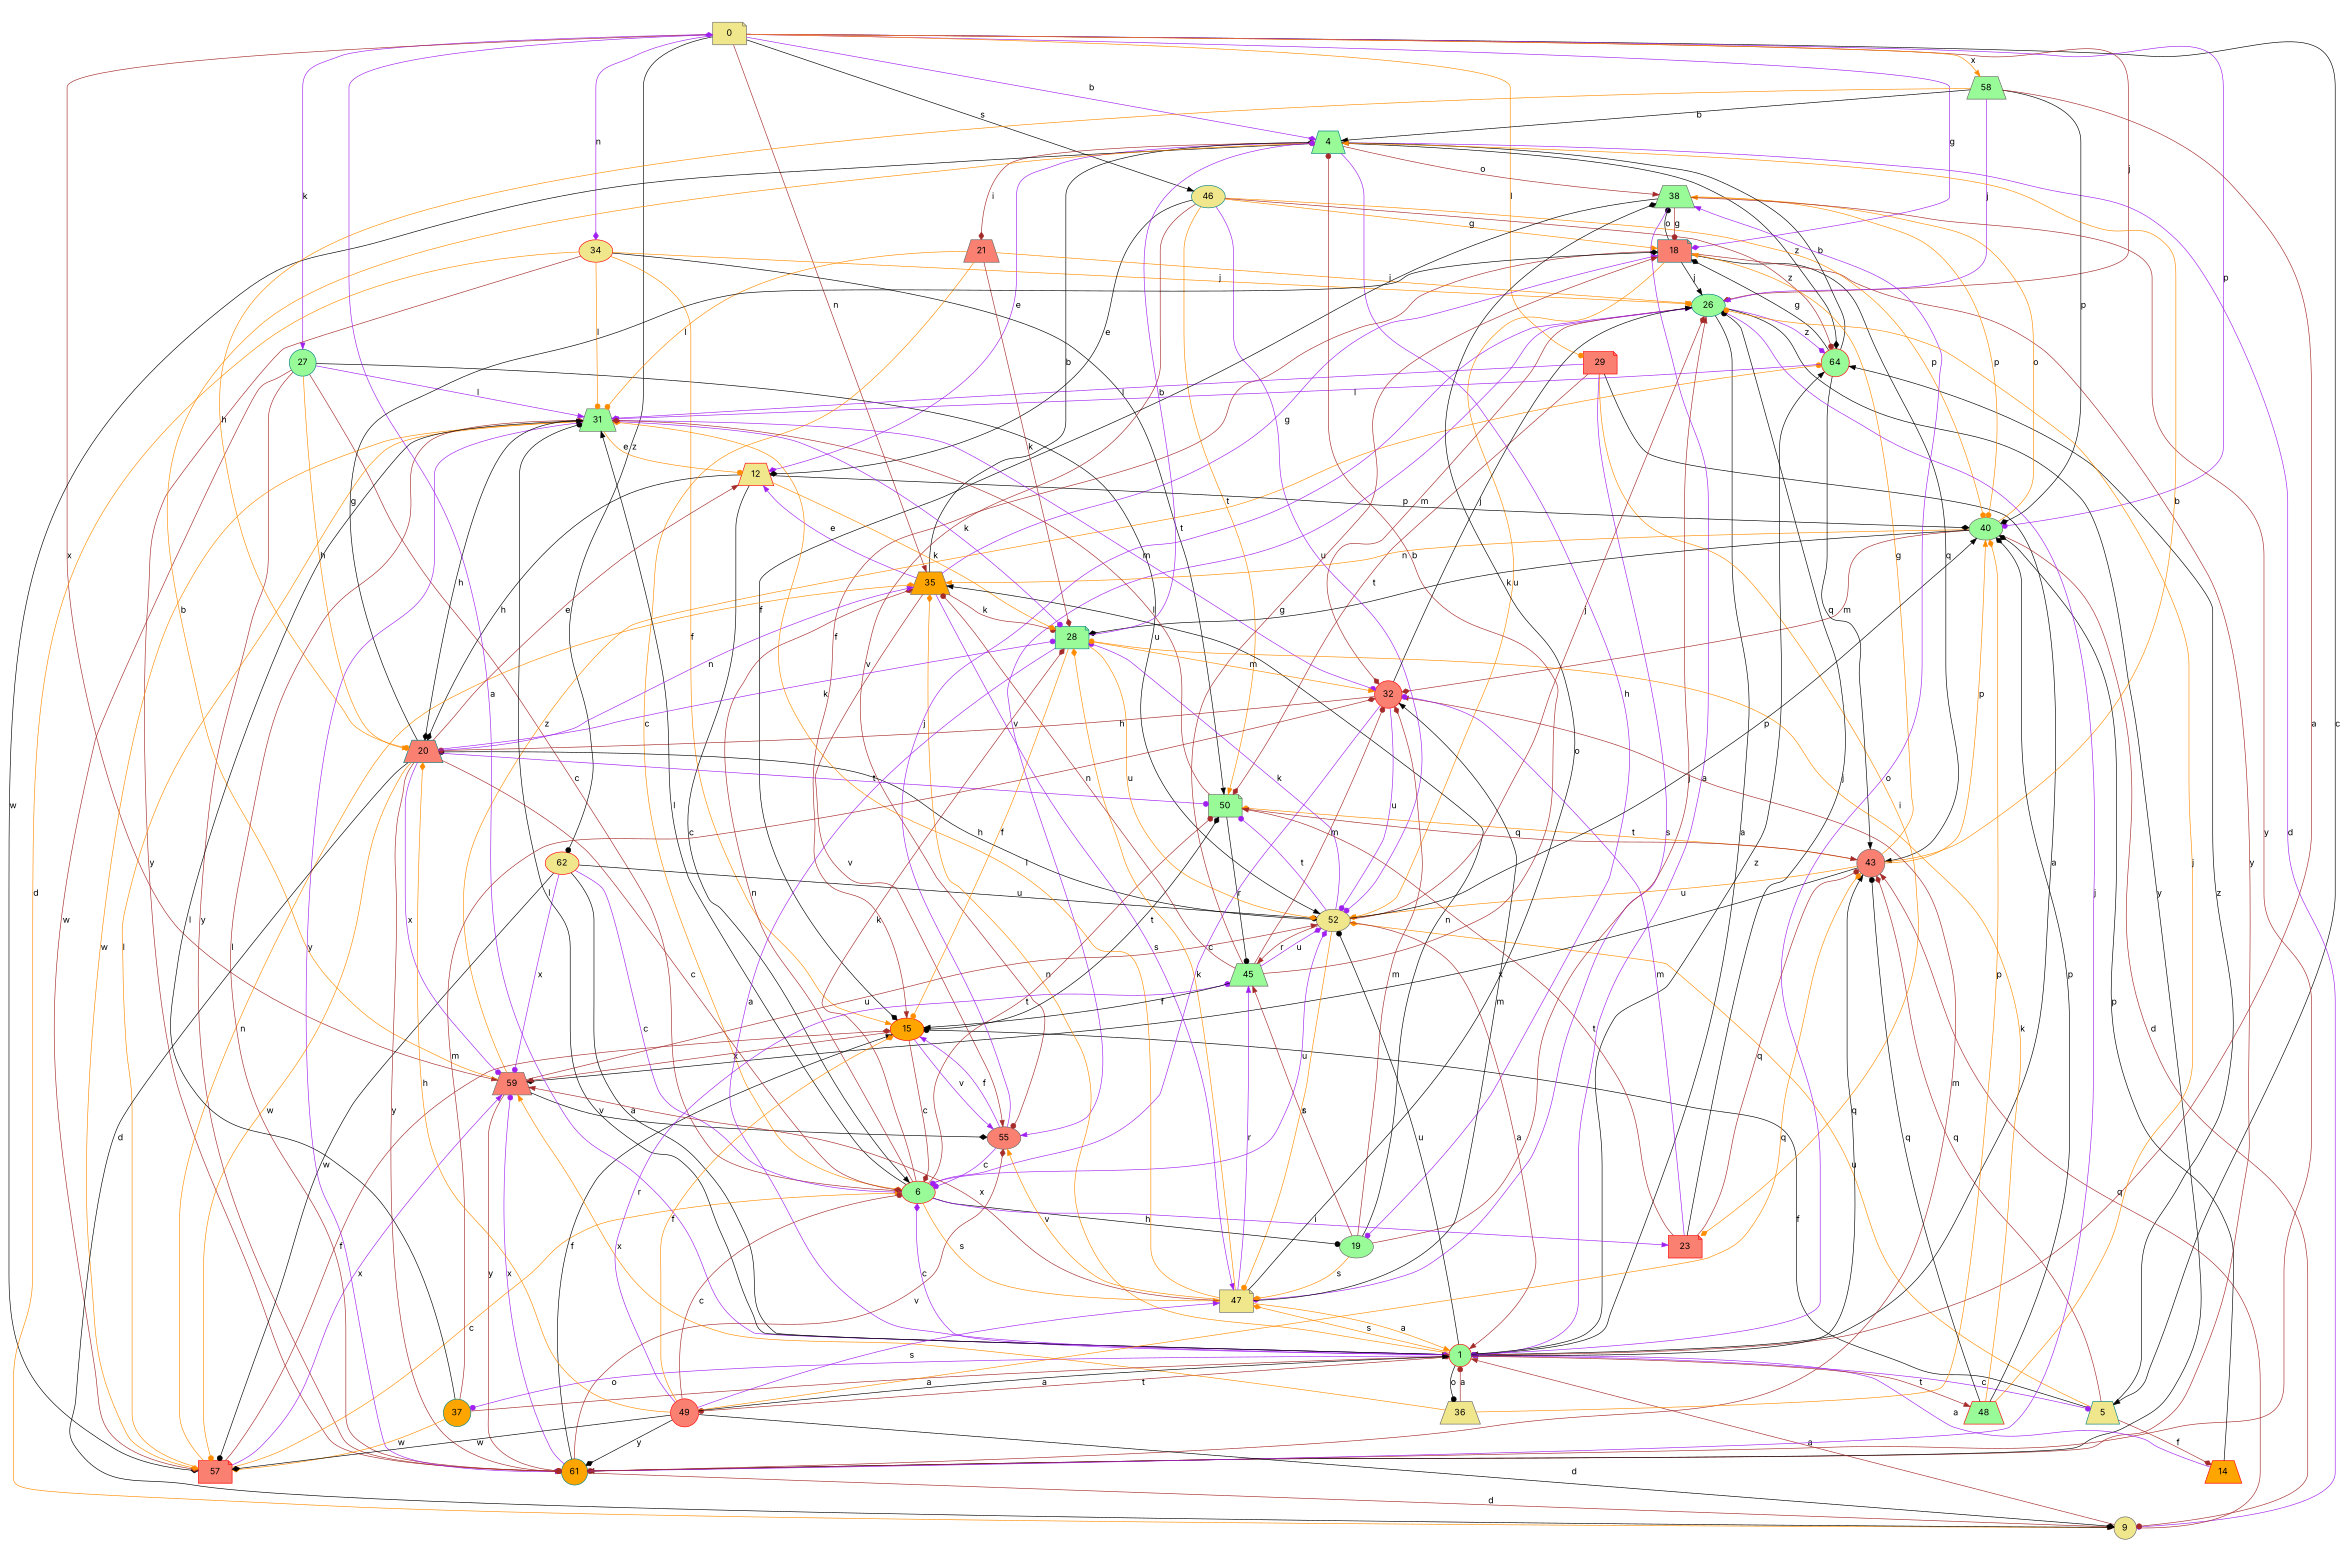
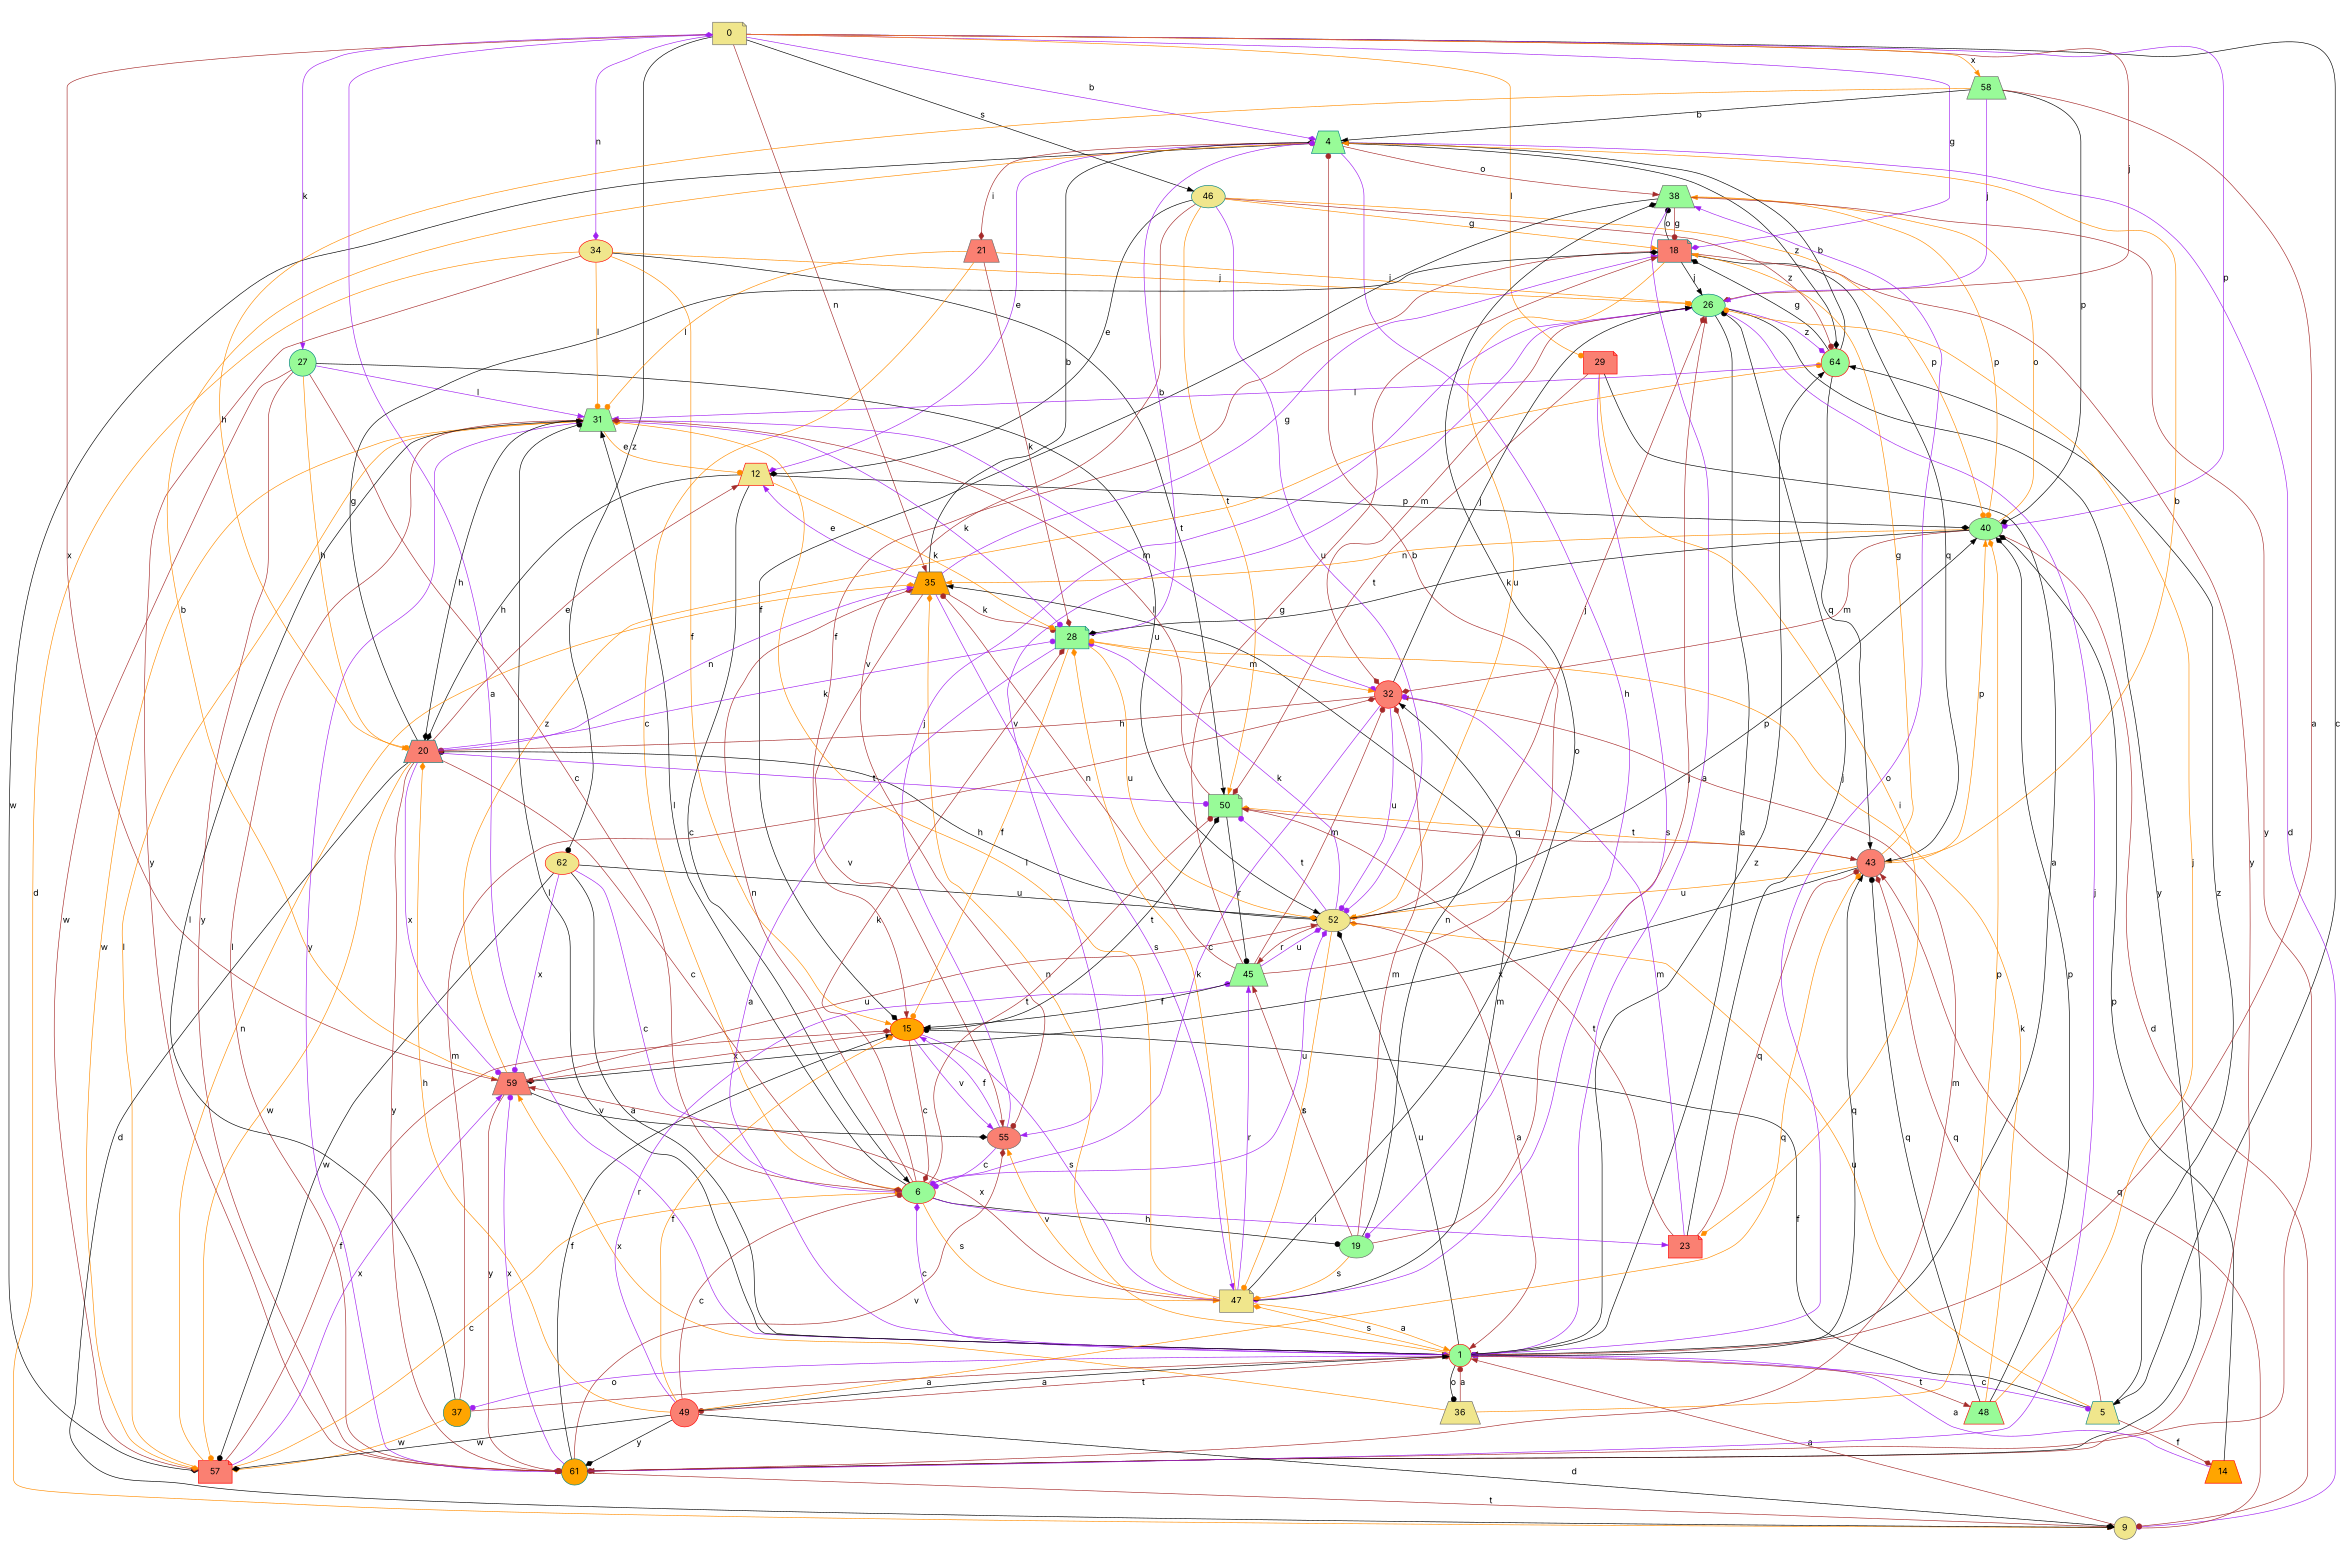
edge "29" -> "31": removed, label "l"
edge "1" -> "52": arrowhead dot -> diamond
edge "49" -> "47": now "15" -> "47"
edge "61" -> "9": label "d" -> "t"
